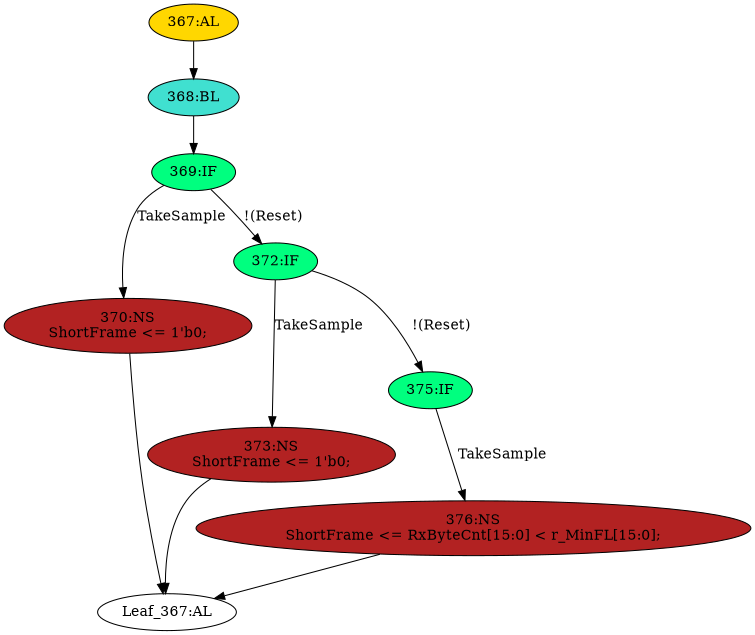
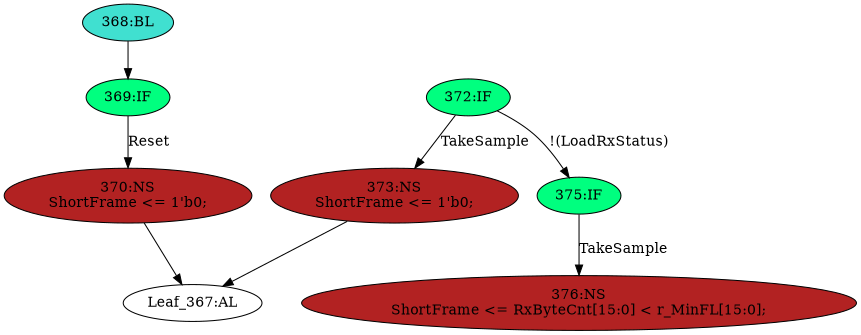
node "367:AL": removed
edge "369:IF" -> "372:IF": removed, label "!(Reset)"
edge "369:IF" -> "370:NS ShortFrame <= 1'b0;": label "TakeSample" -> "Reset"
edge "372:IF" -> "375:IF": label "!(Reset)" -> "!(LoadRxStatus)"
edge "376:NS ShortFrame <= RxByteCnt[15:0] < r_MinFL[15:0];" -> "Leaf_367:AL": removed
